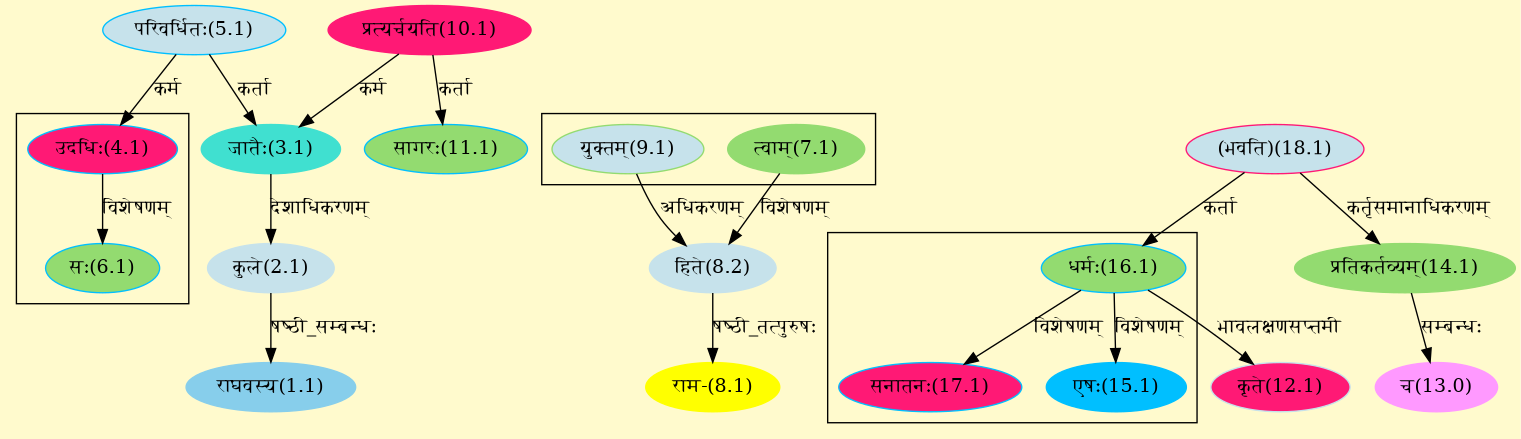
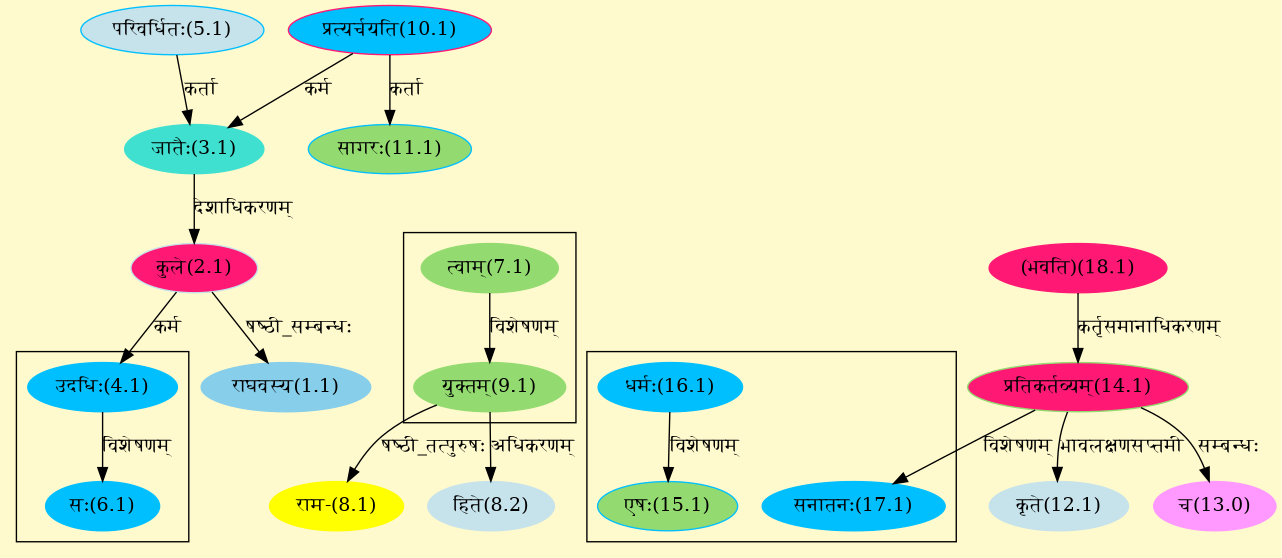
node "प्रत्यर्चयति(10.1)": fillcolor #ff1975 -> #00bfff
edge "परिवर्धितः(5.1)" -> "उदधिः(4.1)": now "कुले(2.1)" -> "उदधिः(4.1)"
node "उदधिः(4.1)": fillcolor #ff1975 -> #00bfff
node "युक्तम्(9.1)": fillcolor #c6e2eb -> #93db70
node "(भवति)(18.1)": fillcolor #c6e2eb -> #ff1975
edge "त्वाम्(7.1)" -> "हिते(8.2)": now "त्वाम्(7.1)" -> "युक्तम्(9.1)"
edge "(भवति)(18.1)" -> "धर्मः(16.1)": removed, label "कर्ता"
node "सः(6.1)": fillcolor #93db70 -> #00bfff
node "कुले(2.1)": fillcolor #c6e2eb -> #ff1975
node "धर्मः(16.1)": fillcolor #93db70 -> #00bfff
node "प्रतिकर्तव्यम्(14.1)": fillcolor #93db70 -> #ff1975
edge "हिते(8.2)" -> "राम-(8.1)": now "युक्तम्(9.1)" -> "राम-(8.1)"
edge "धर्मः(16.1)" -> "सनातनः(17.1)": now "प्रतिकर्तव्यम्(14.1)" -> "सनातनः(17.1)"
edge "धर्मः(16.1)" -> "कृते(12.1)": now "प्रतिकर्तव्यम्(14.1)" -> "कृते(12.1)"
node "सनातनः(17.1)": fillcolor #ff1975 -> #00bfff
node "एषः(15.1)": fillcolor #00bfff -> #93db70
node "कृते(12.1)": fillcolor #ff1975 -> #c6e2eb
